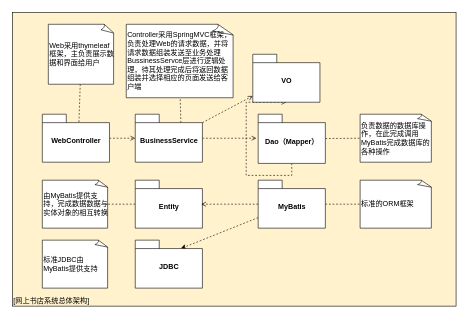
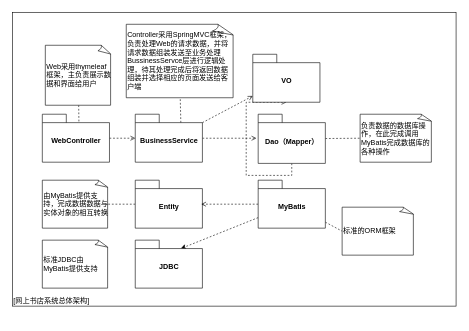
node "Web采用thymeleaf框架，主负责展示数据和界面给用户": moved (81, 54) -> (78, 75)
node "[网上书店系统总体架构]": fillcolor #fff2cc -> #ffffff
node "标准的ORM框架": moved (396, 204) -> (378, 231)
